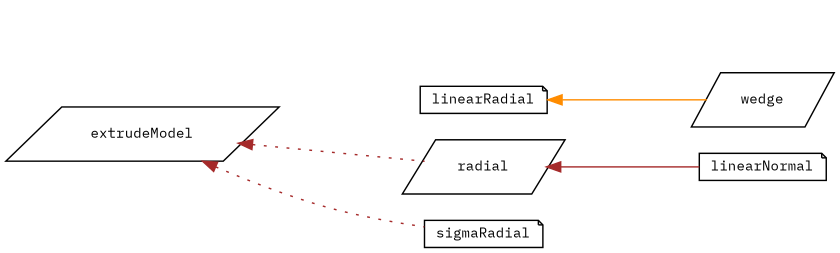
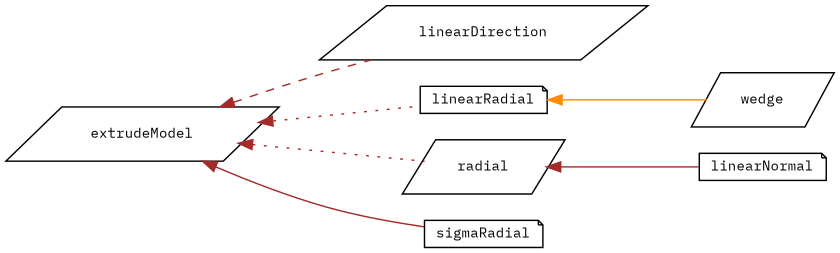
node "linearDirection": added
edge "linearRadial" -> "extrudeModel": added
edge "sigmaRadial" -> "extrudeModel": style dotted -> solid
